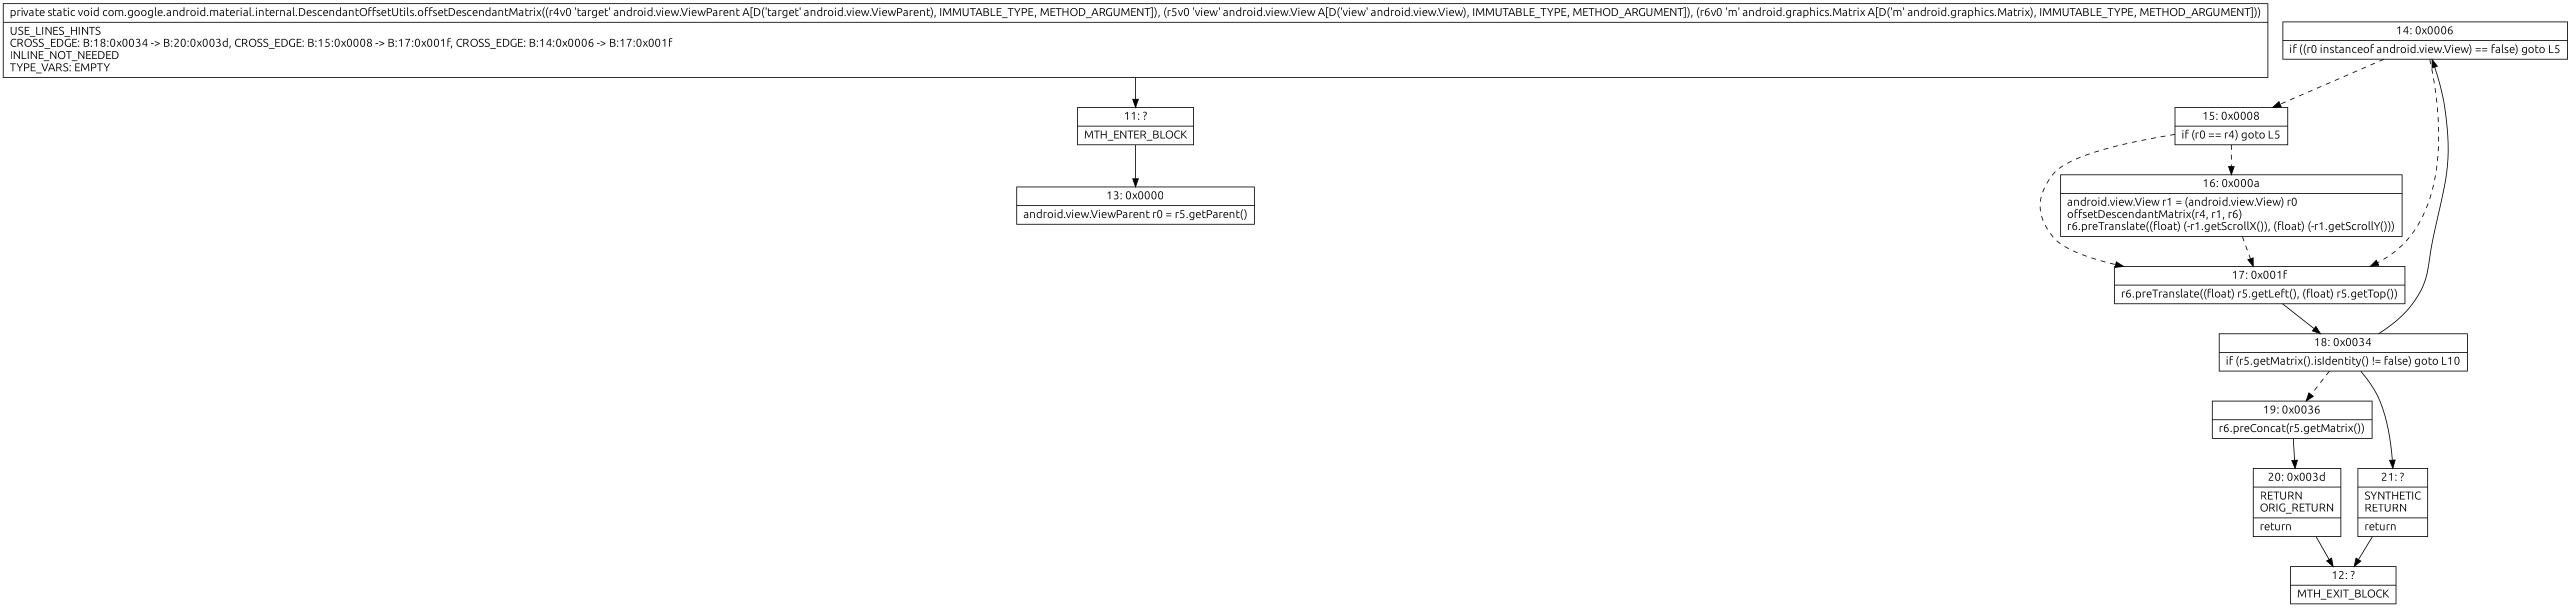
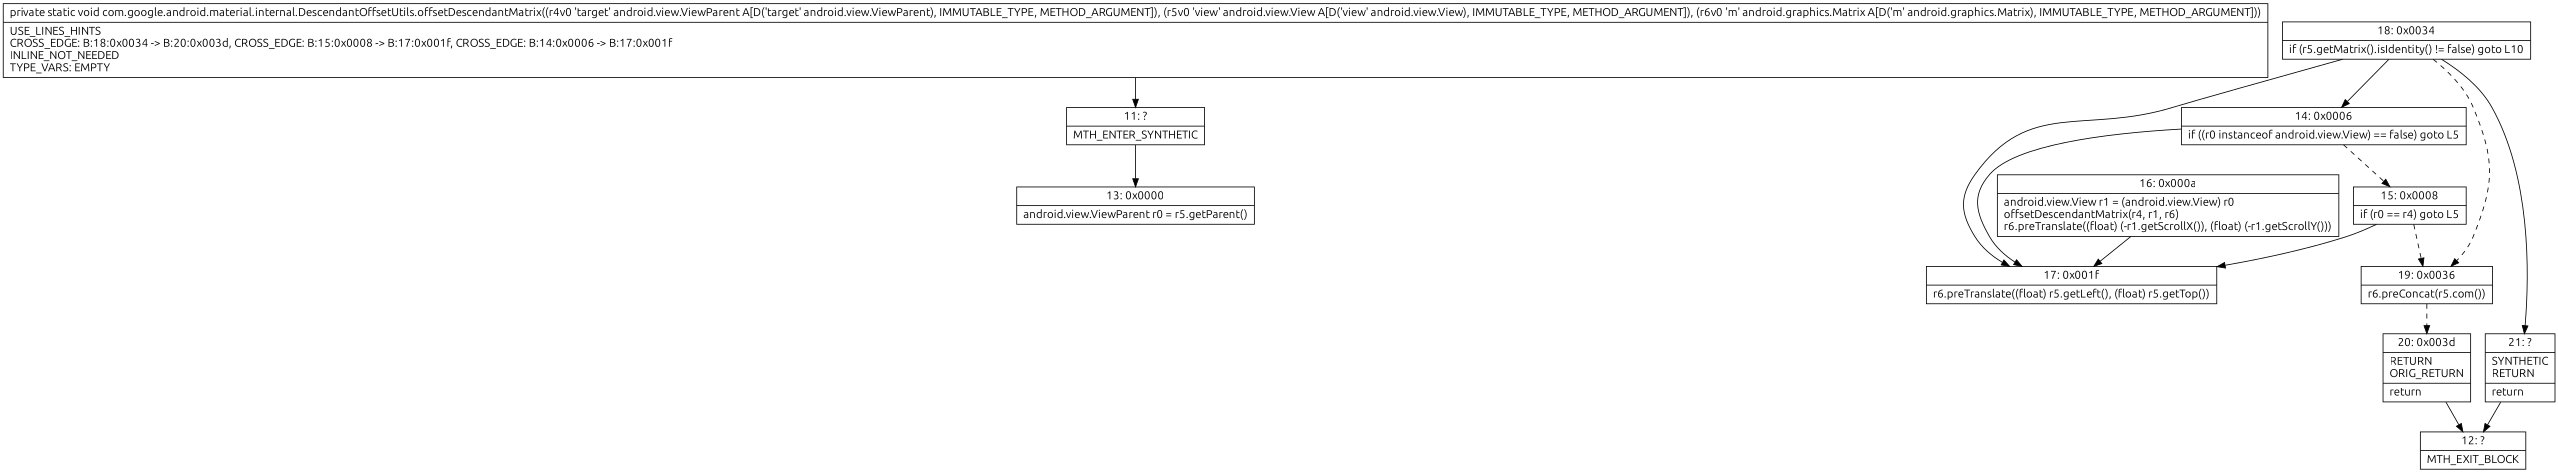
node "11: ?": text "MTH_ENTER_BLOCK" -> "MTH_ENTER_SYNTHETIC"
edge "15: 0x0008" -> "16: 0x000a": now "15: 0x0008" -> "19: 0x0036"
edge "14: 0x0006" -> "17: 0x001f": style dashed -> solid
edge "15: 0x0008" -> "17: 0x001f": style dashed -> solid
edge "16: 0x000a" -> "17: 0x001f": style dashed -> solid
edge "17: 0x001f" -> "18: 0x0034": reversed
node "19: 0x0036": text "r6.preConcat(r5.getMatrix())" -> "r6.preConcat(r5.com())"
edge "19: 0x0036" -> "20: 0x003d": style solid -> dashed
